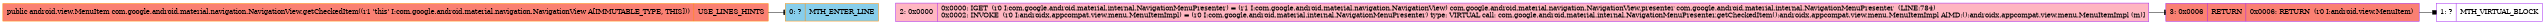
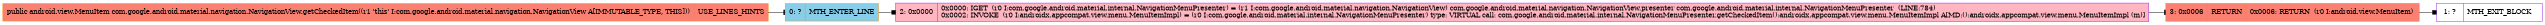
edge "0: ?" -> "2: 0x0000": added
node "3: 0x0006": color purple -> darkorange
node "1: ?": text "MTH_VIRTUAL_BLOCK" -> "MTH_EXIT_BLOCK"
